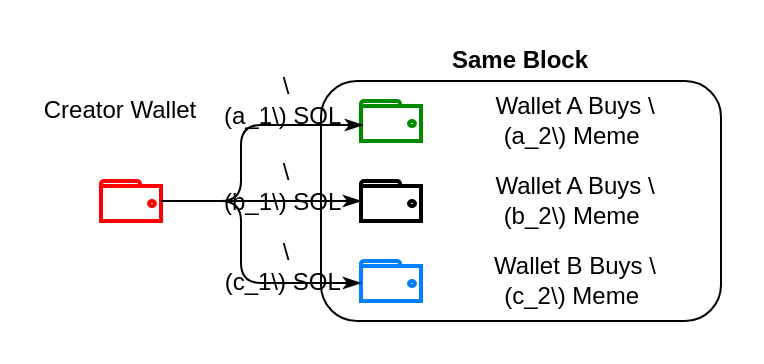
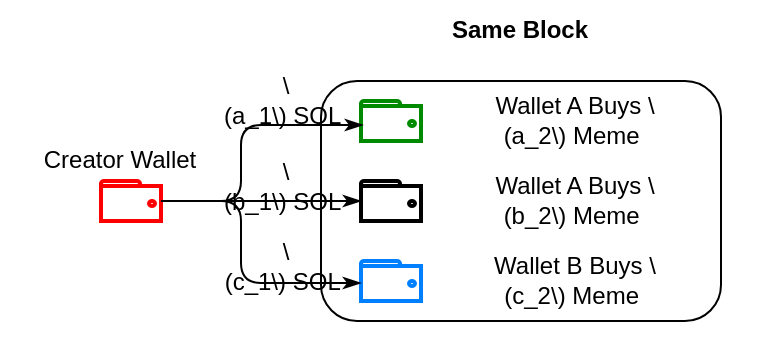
node "Same Block": moved (521, 61) -> (521, 31)
node "Creator Wallet": moved (121, 111) -> (121, 161)
